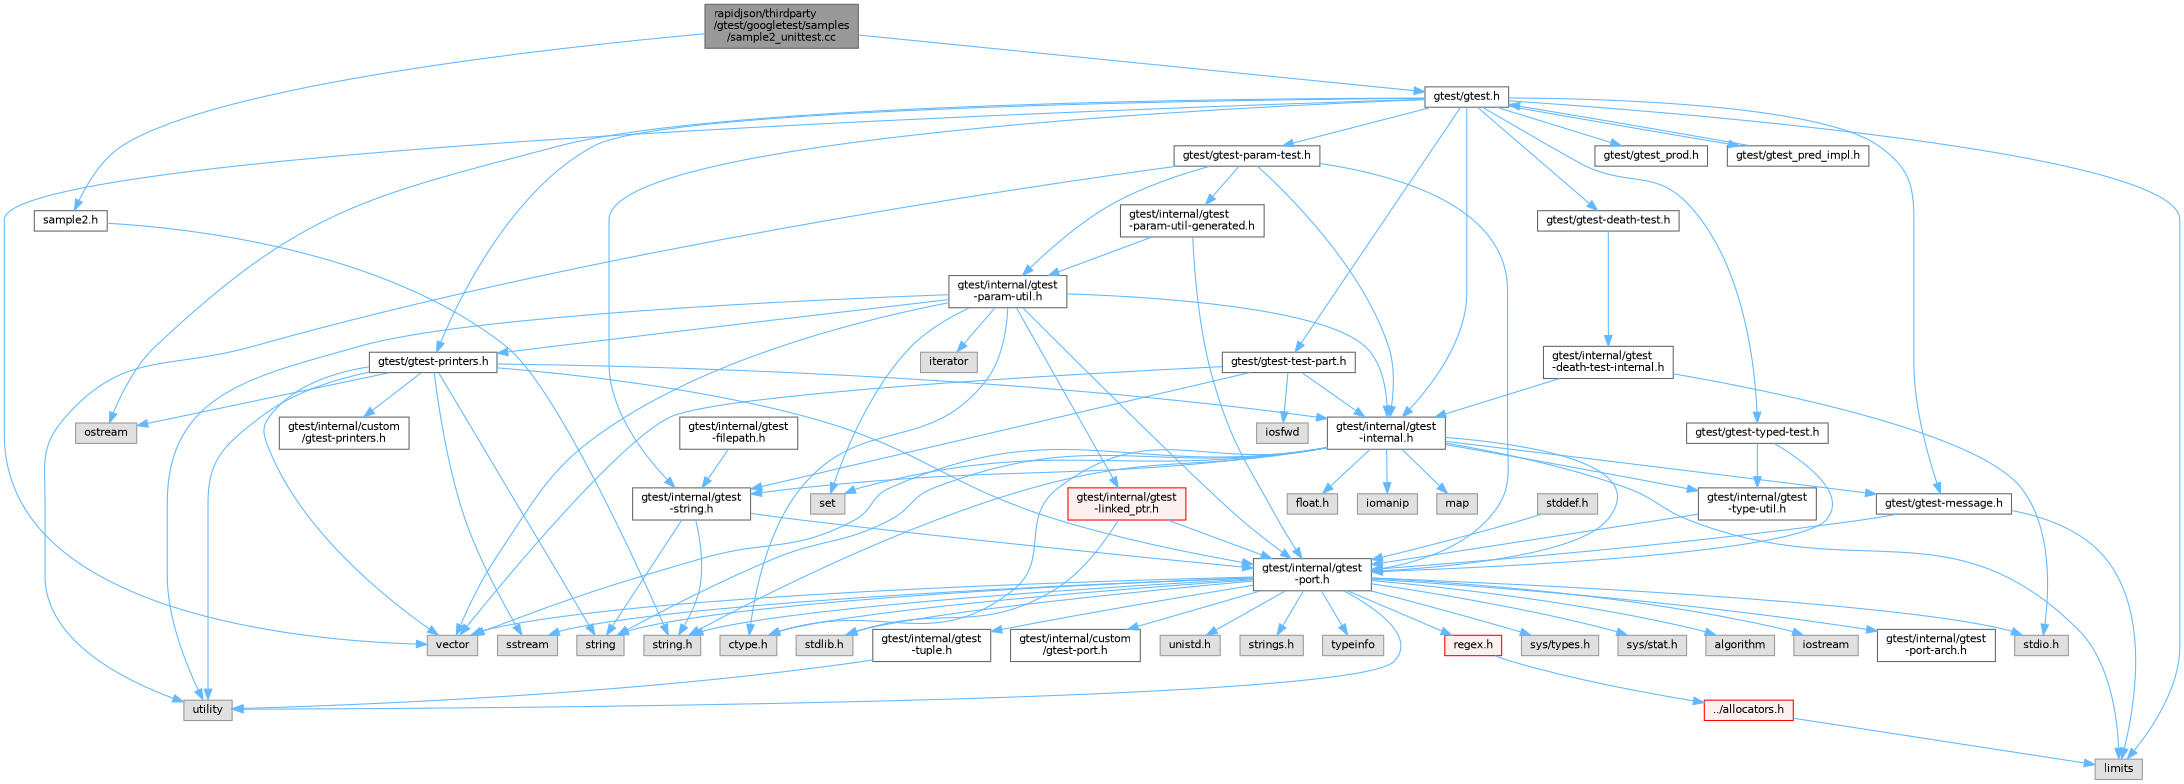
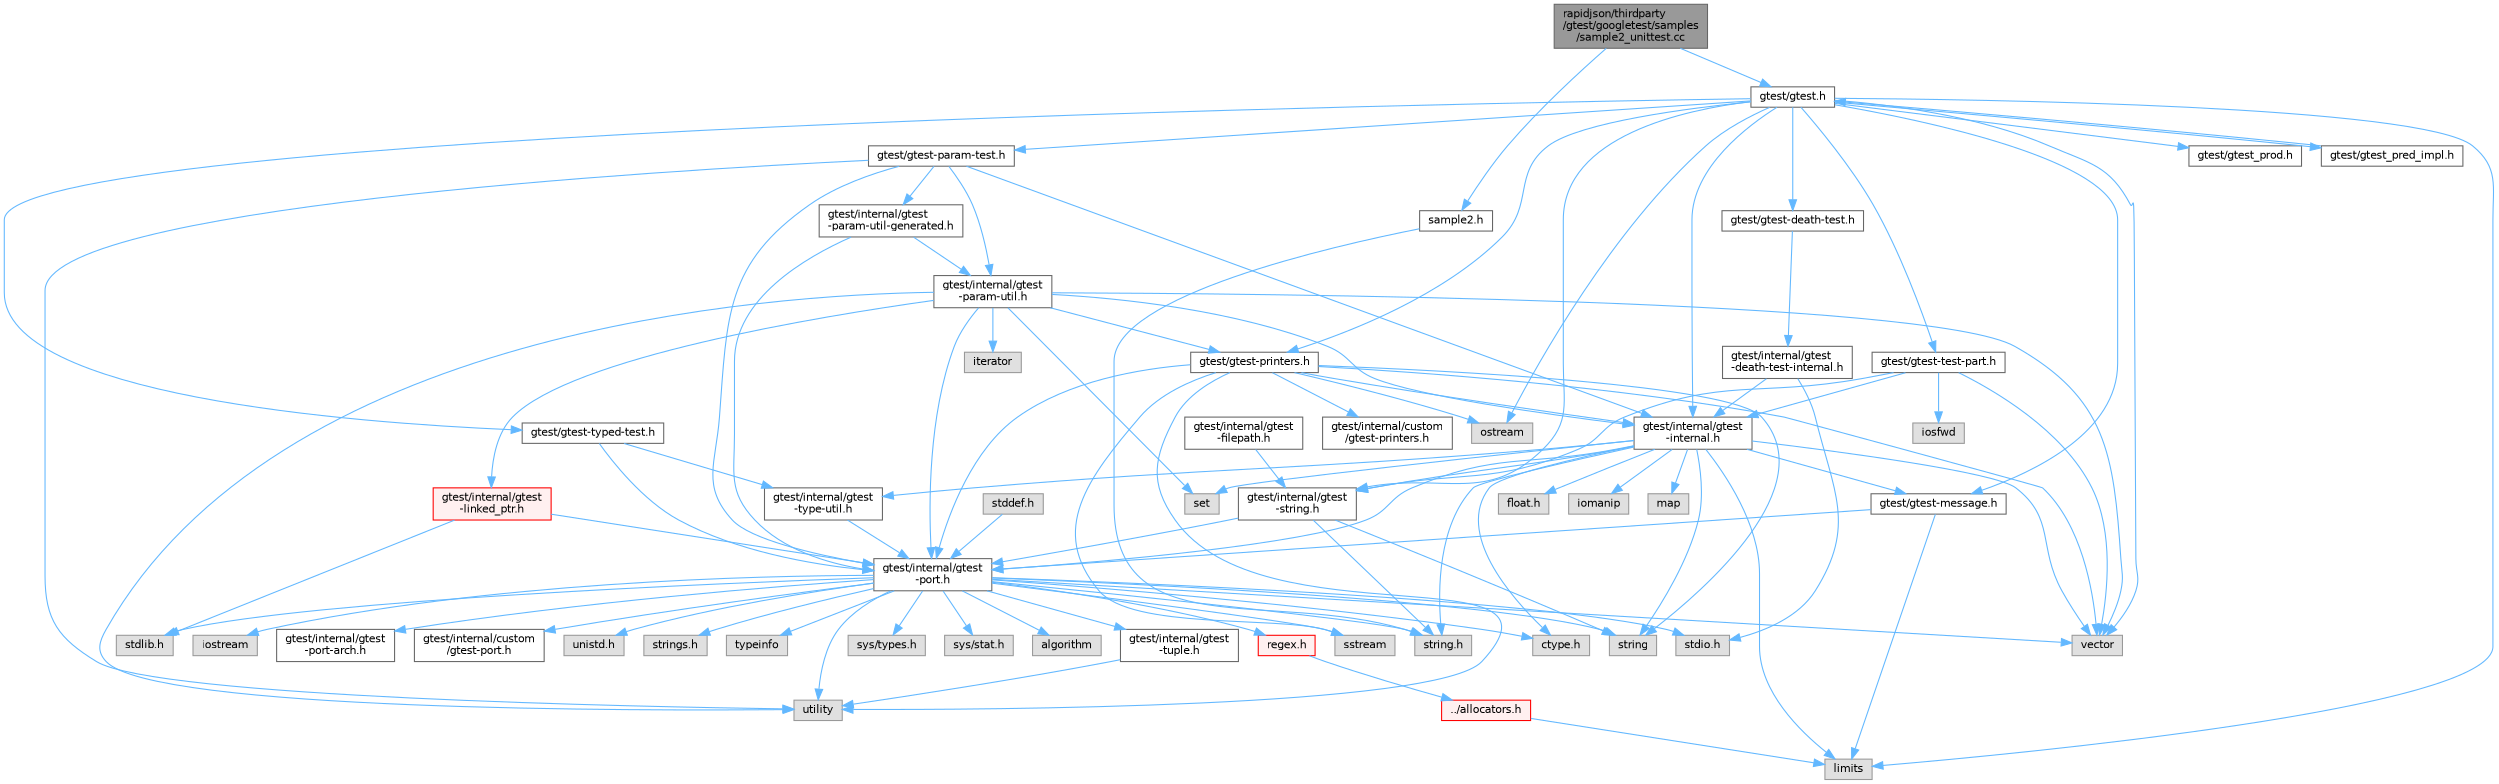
edge "gtest/internal/gtest -param-util.h" -> "ctype.h": removed
